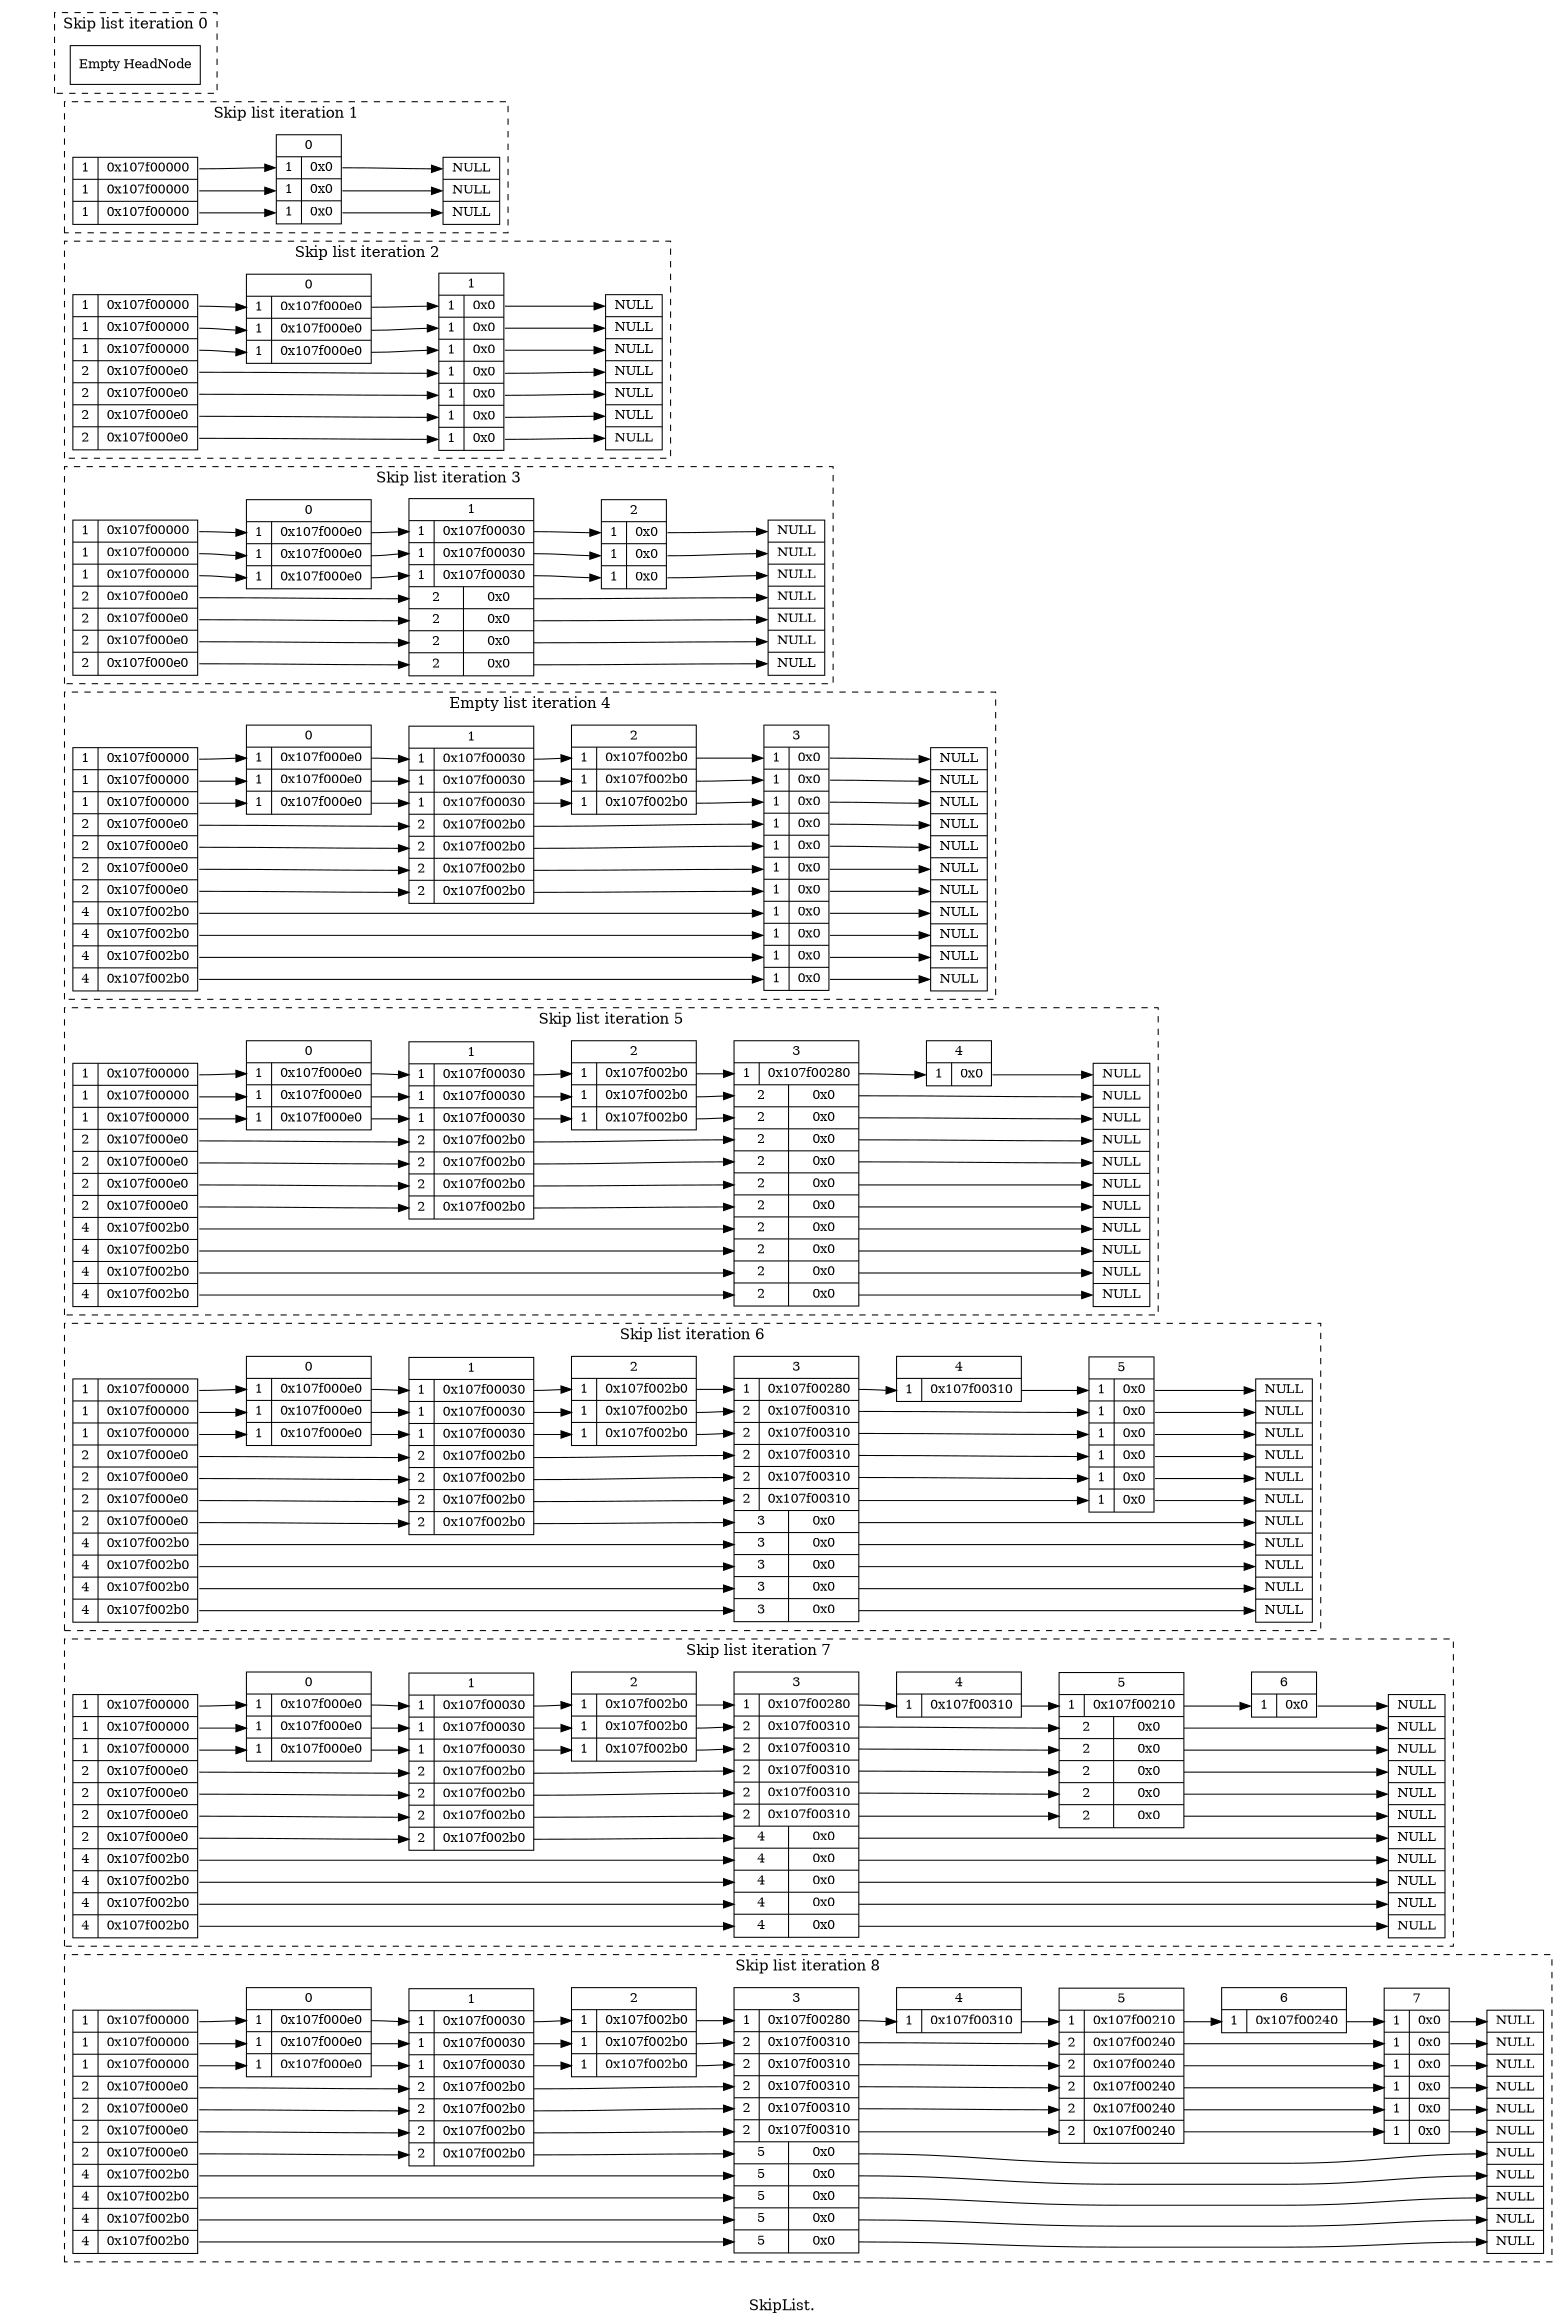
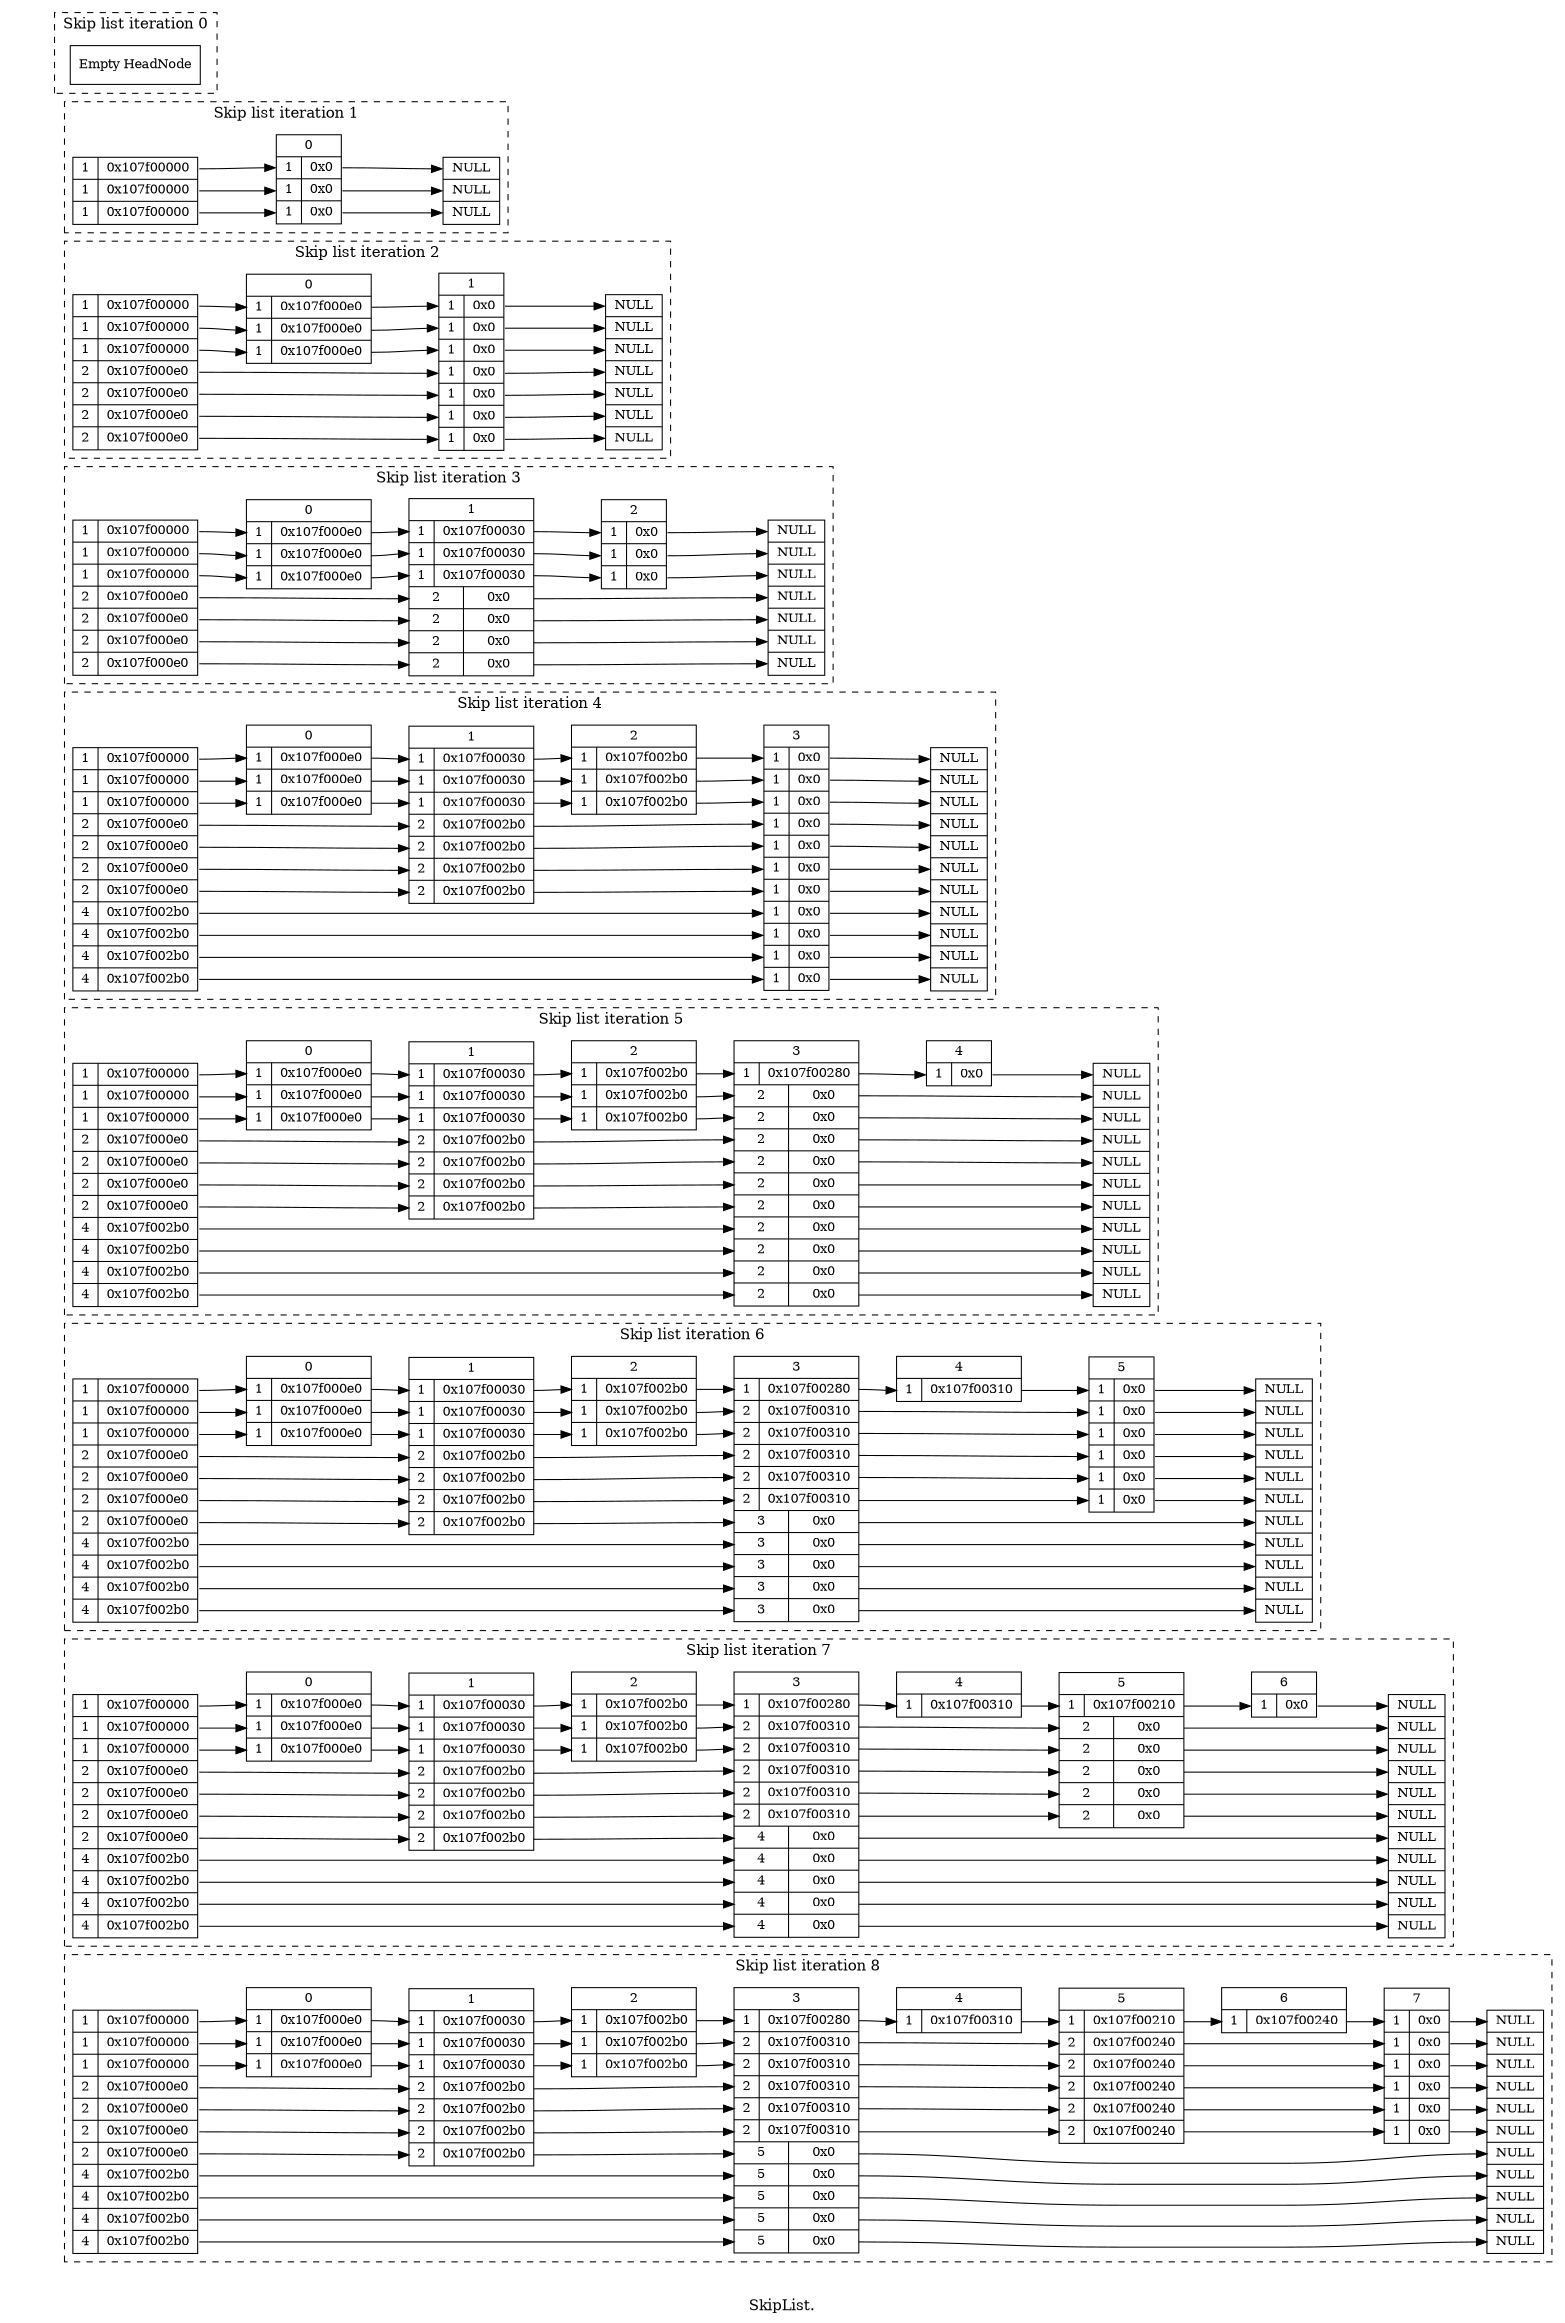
cluster "Empty list iteration 4": label "Empty list iteration 4" -> "Skip list iteration 4"
